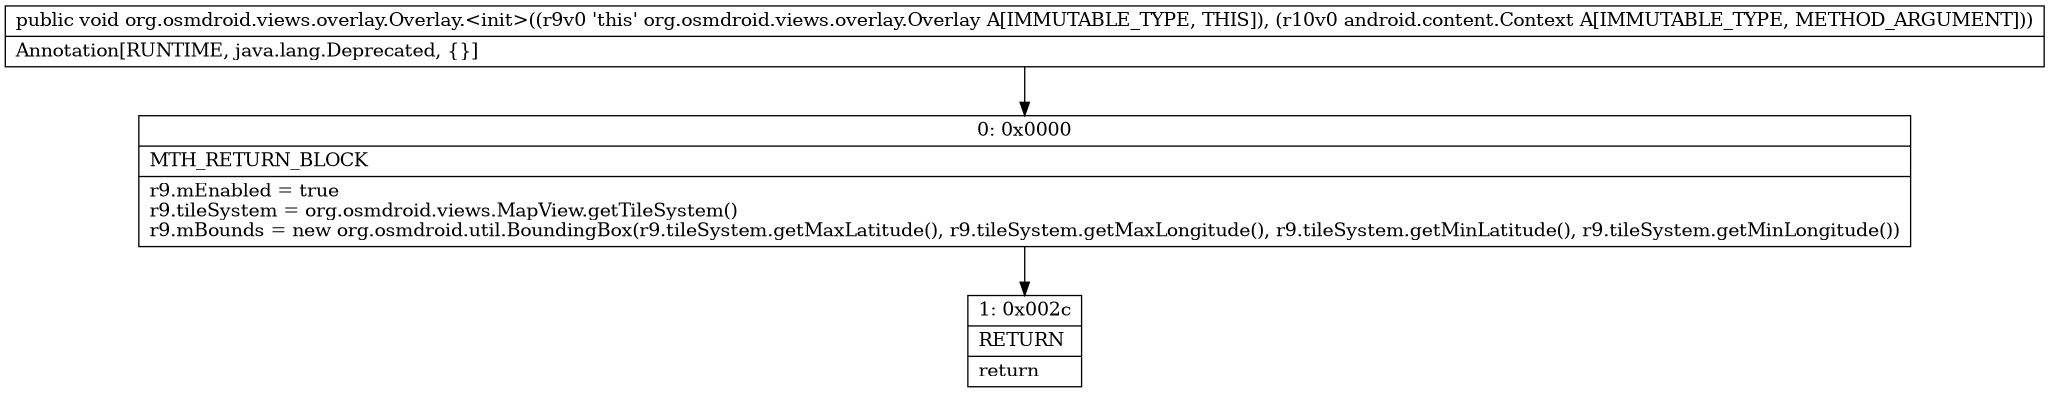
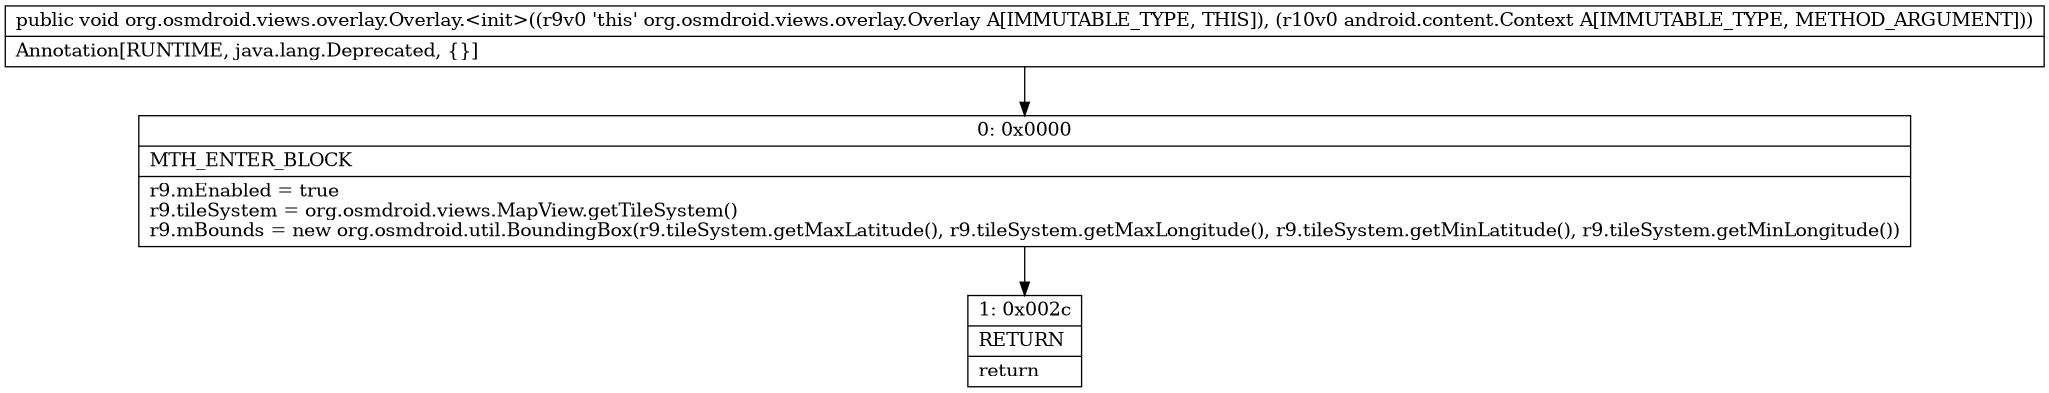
node "0: 0x0000": text "MTH_RETURN_BLOCK" -> "MTH_ENTER_BLOCK"
